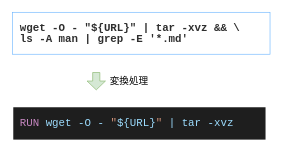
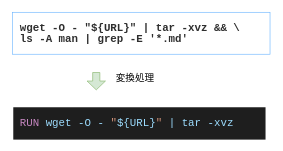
node "変換処理": moved (129, 80) -> (135, 77)
